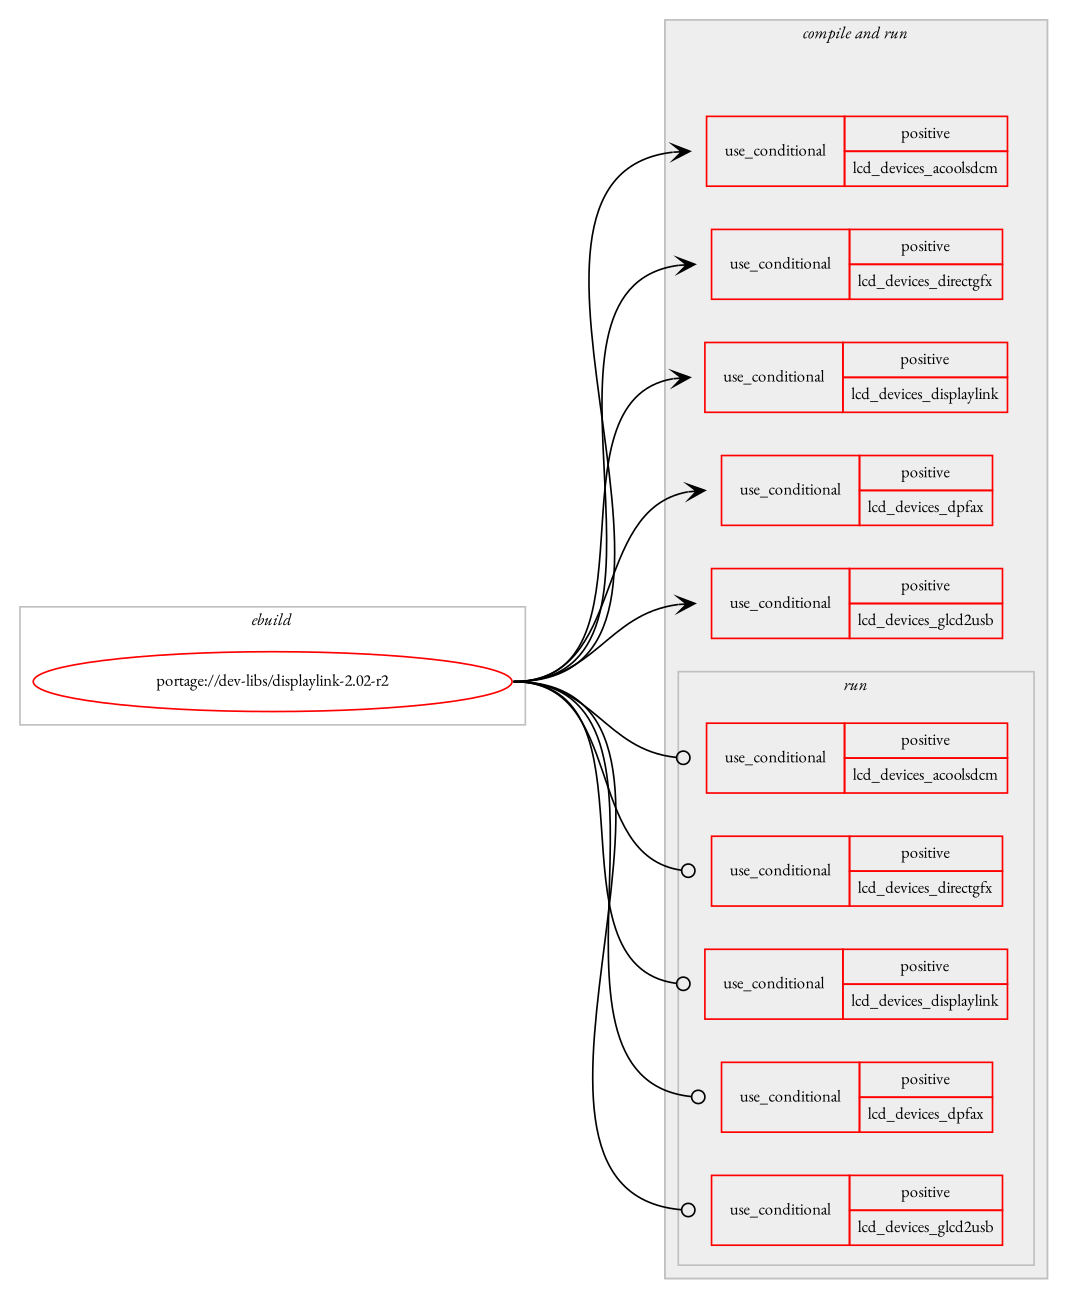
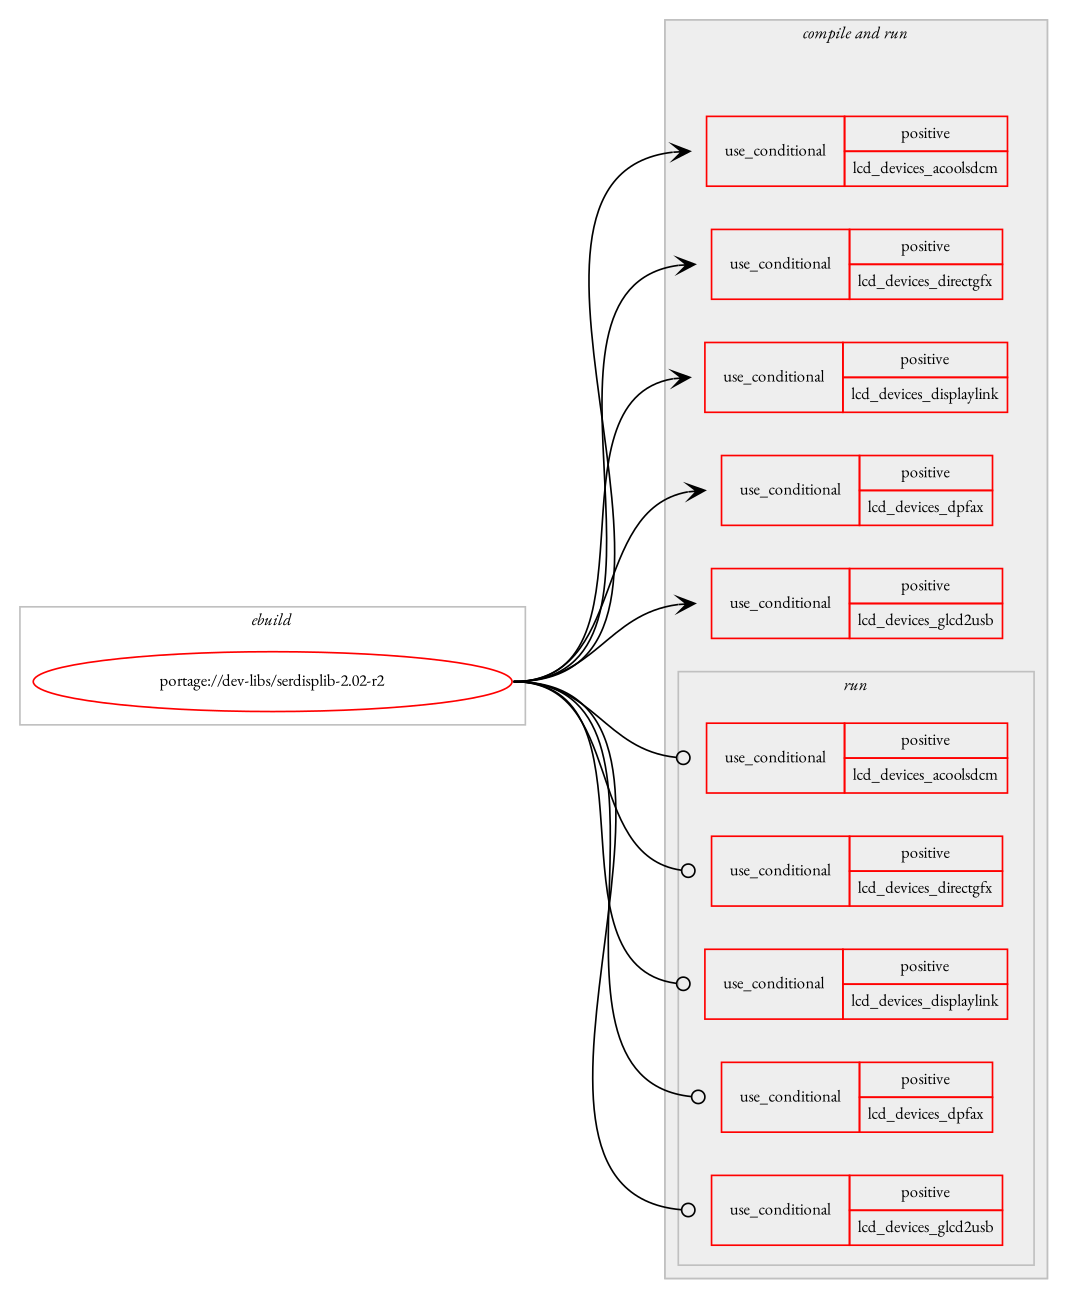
node "portage://dev-libs/displaylink-2.02-r2": label "portage://dev-libs/displaylink-2.02-r2" -> "portage://dev-libs/serdisplib-2.02-r2"
